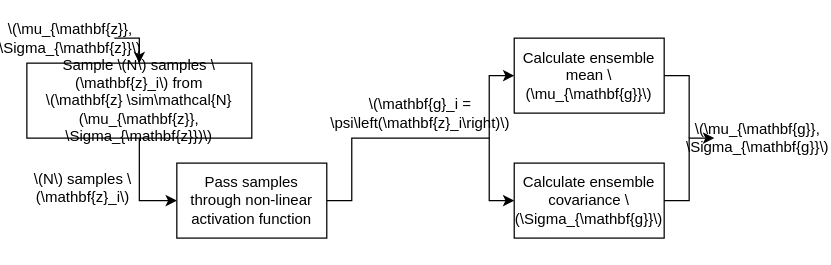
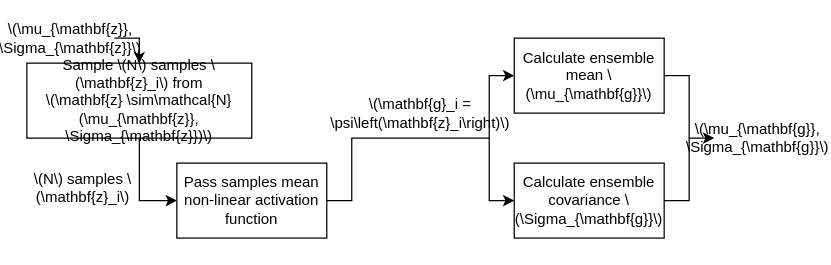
node "Pass samples through non-linear activation function": label "Pass samples through non-linear activation function" -> "Pass samples mean non-linear activation function"
